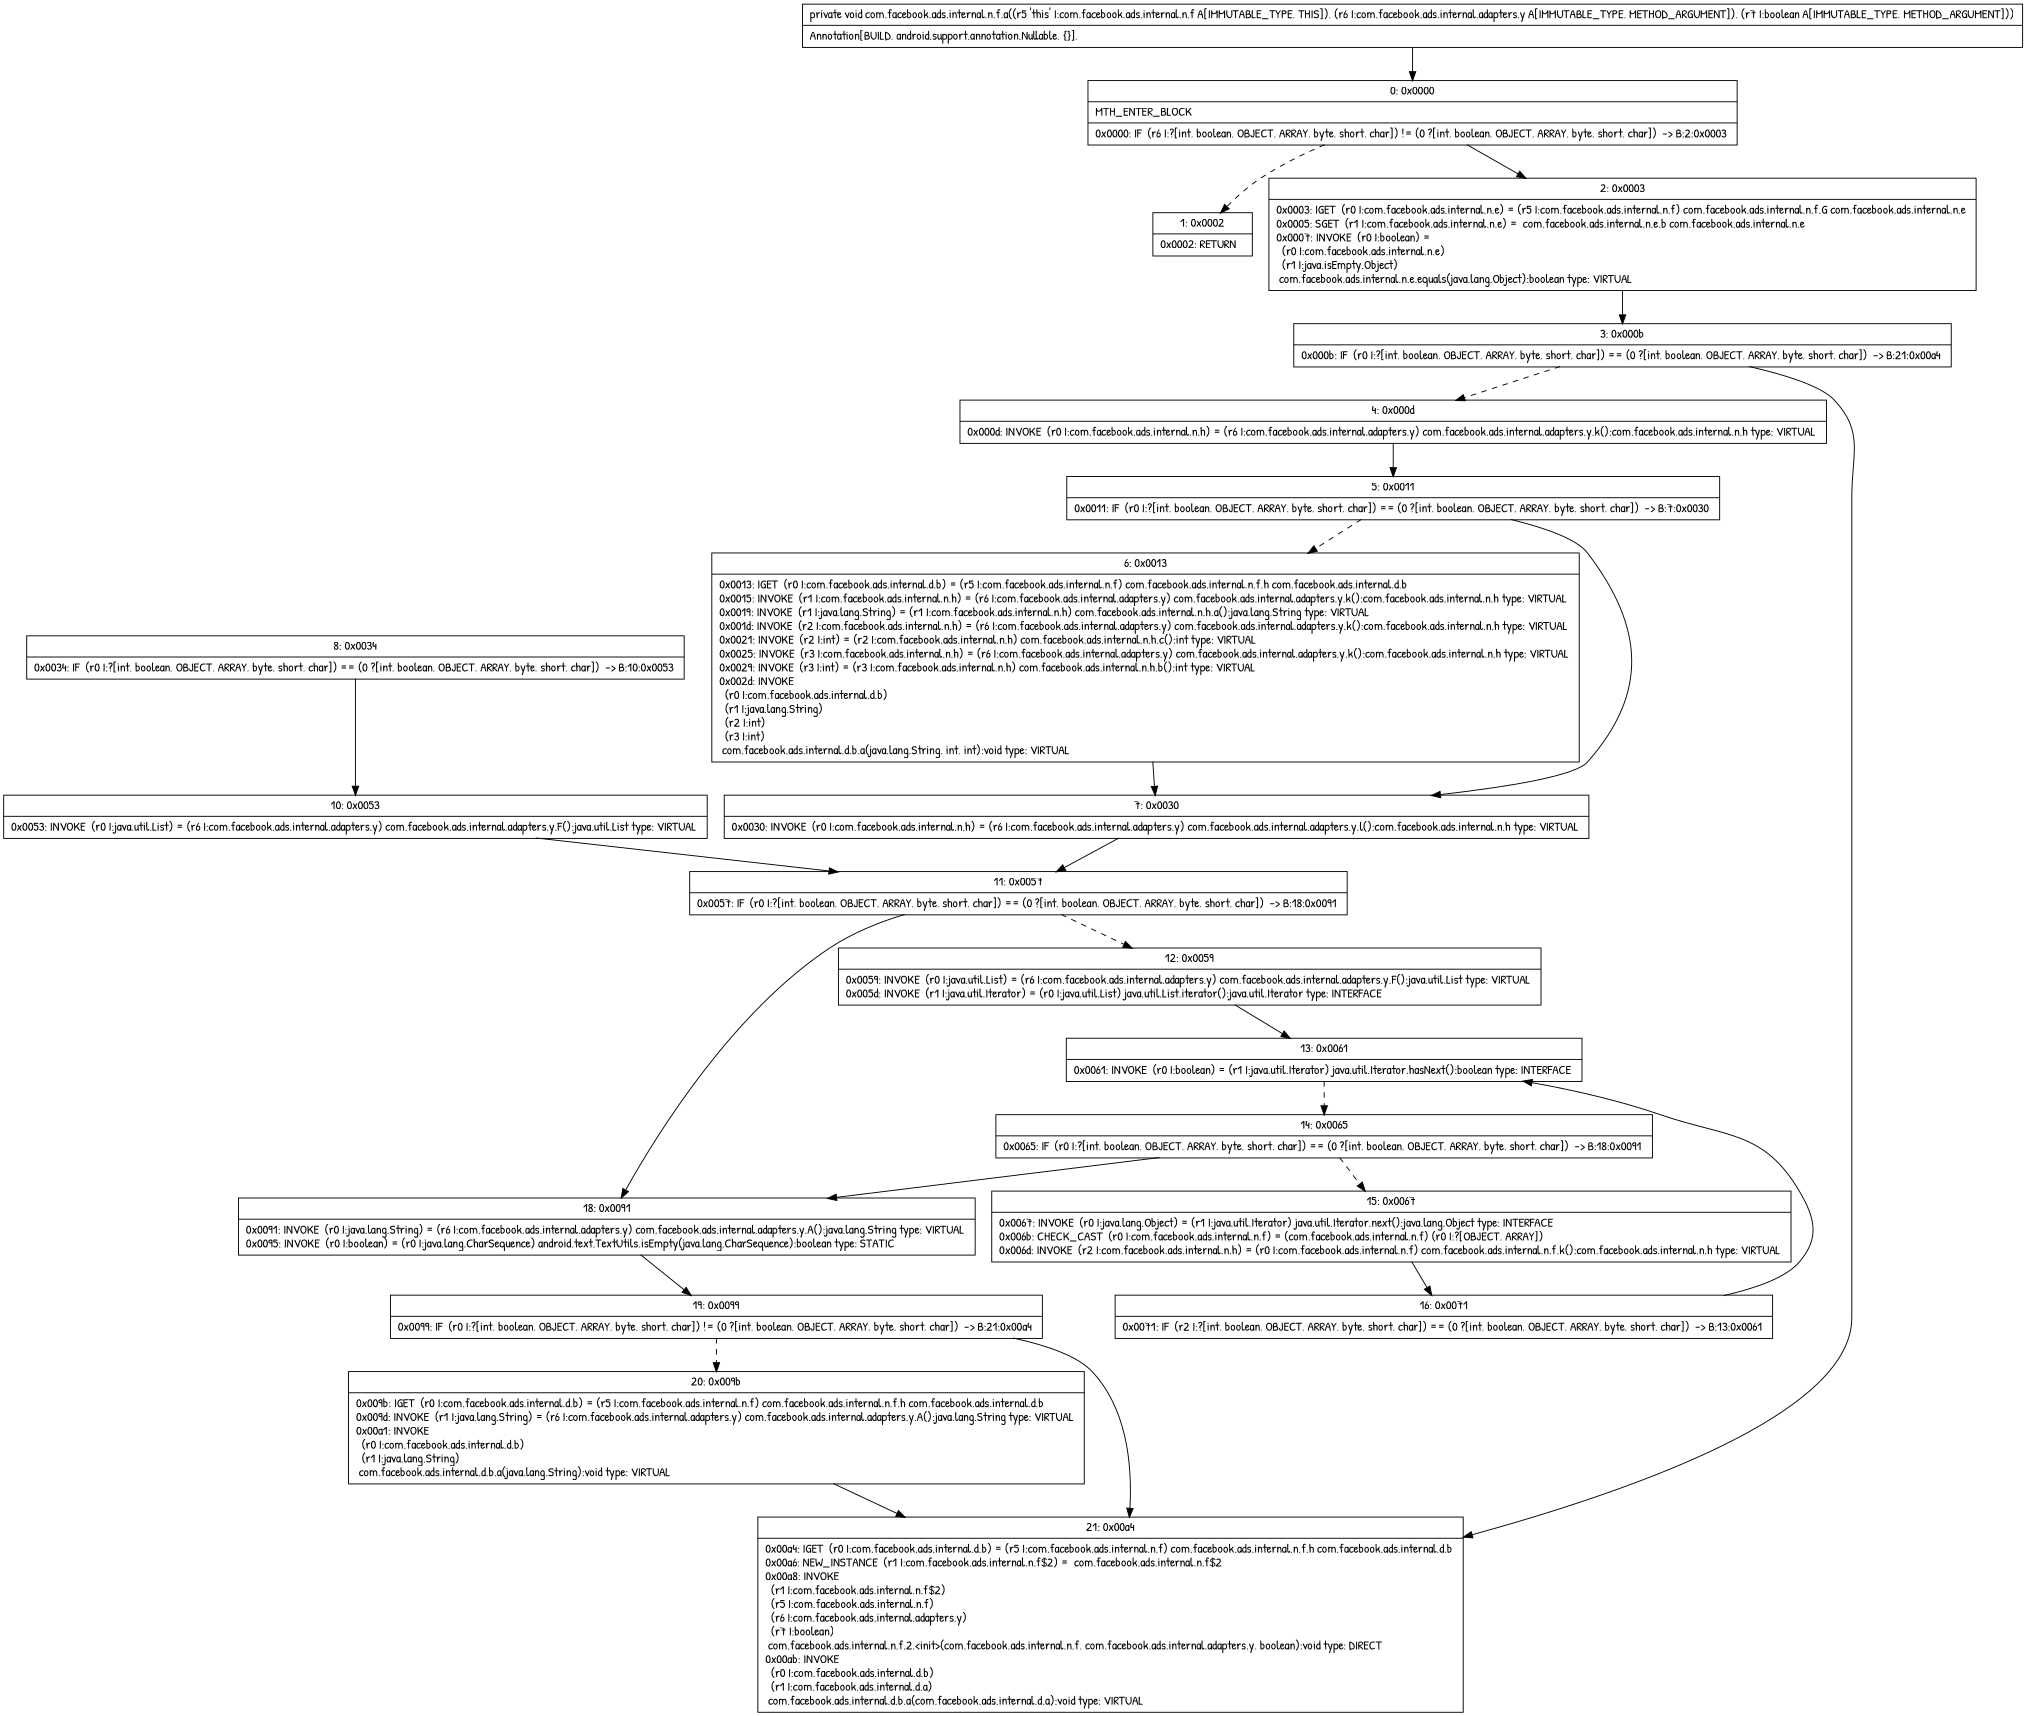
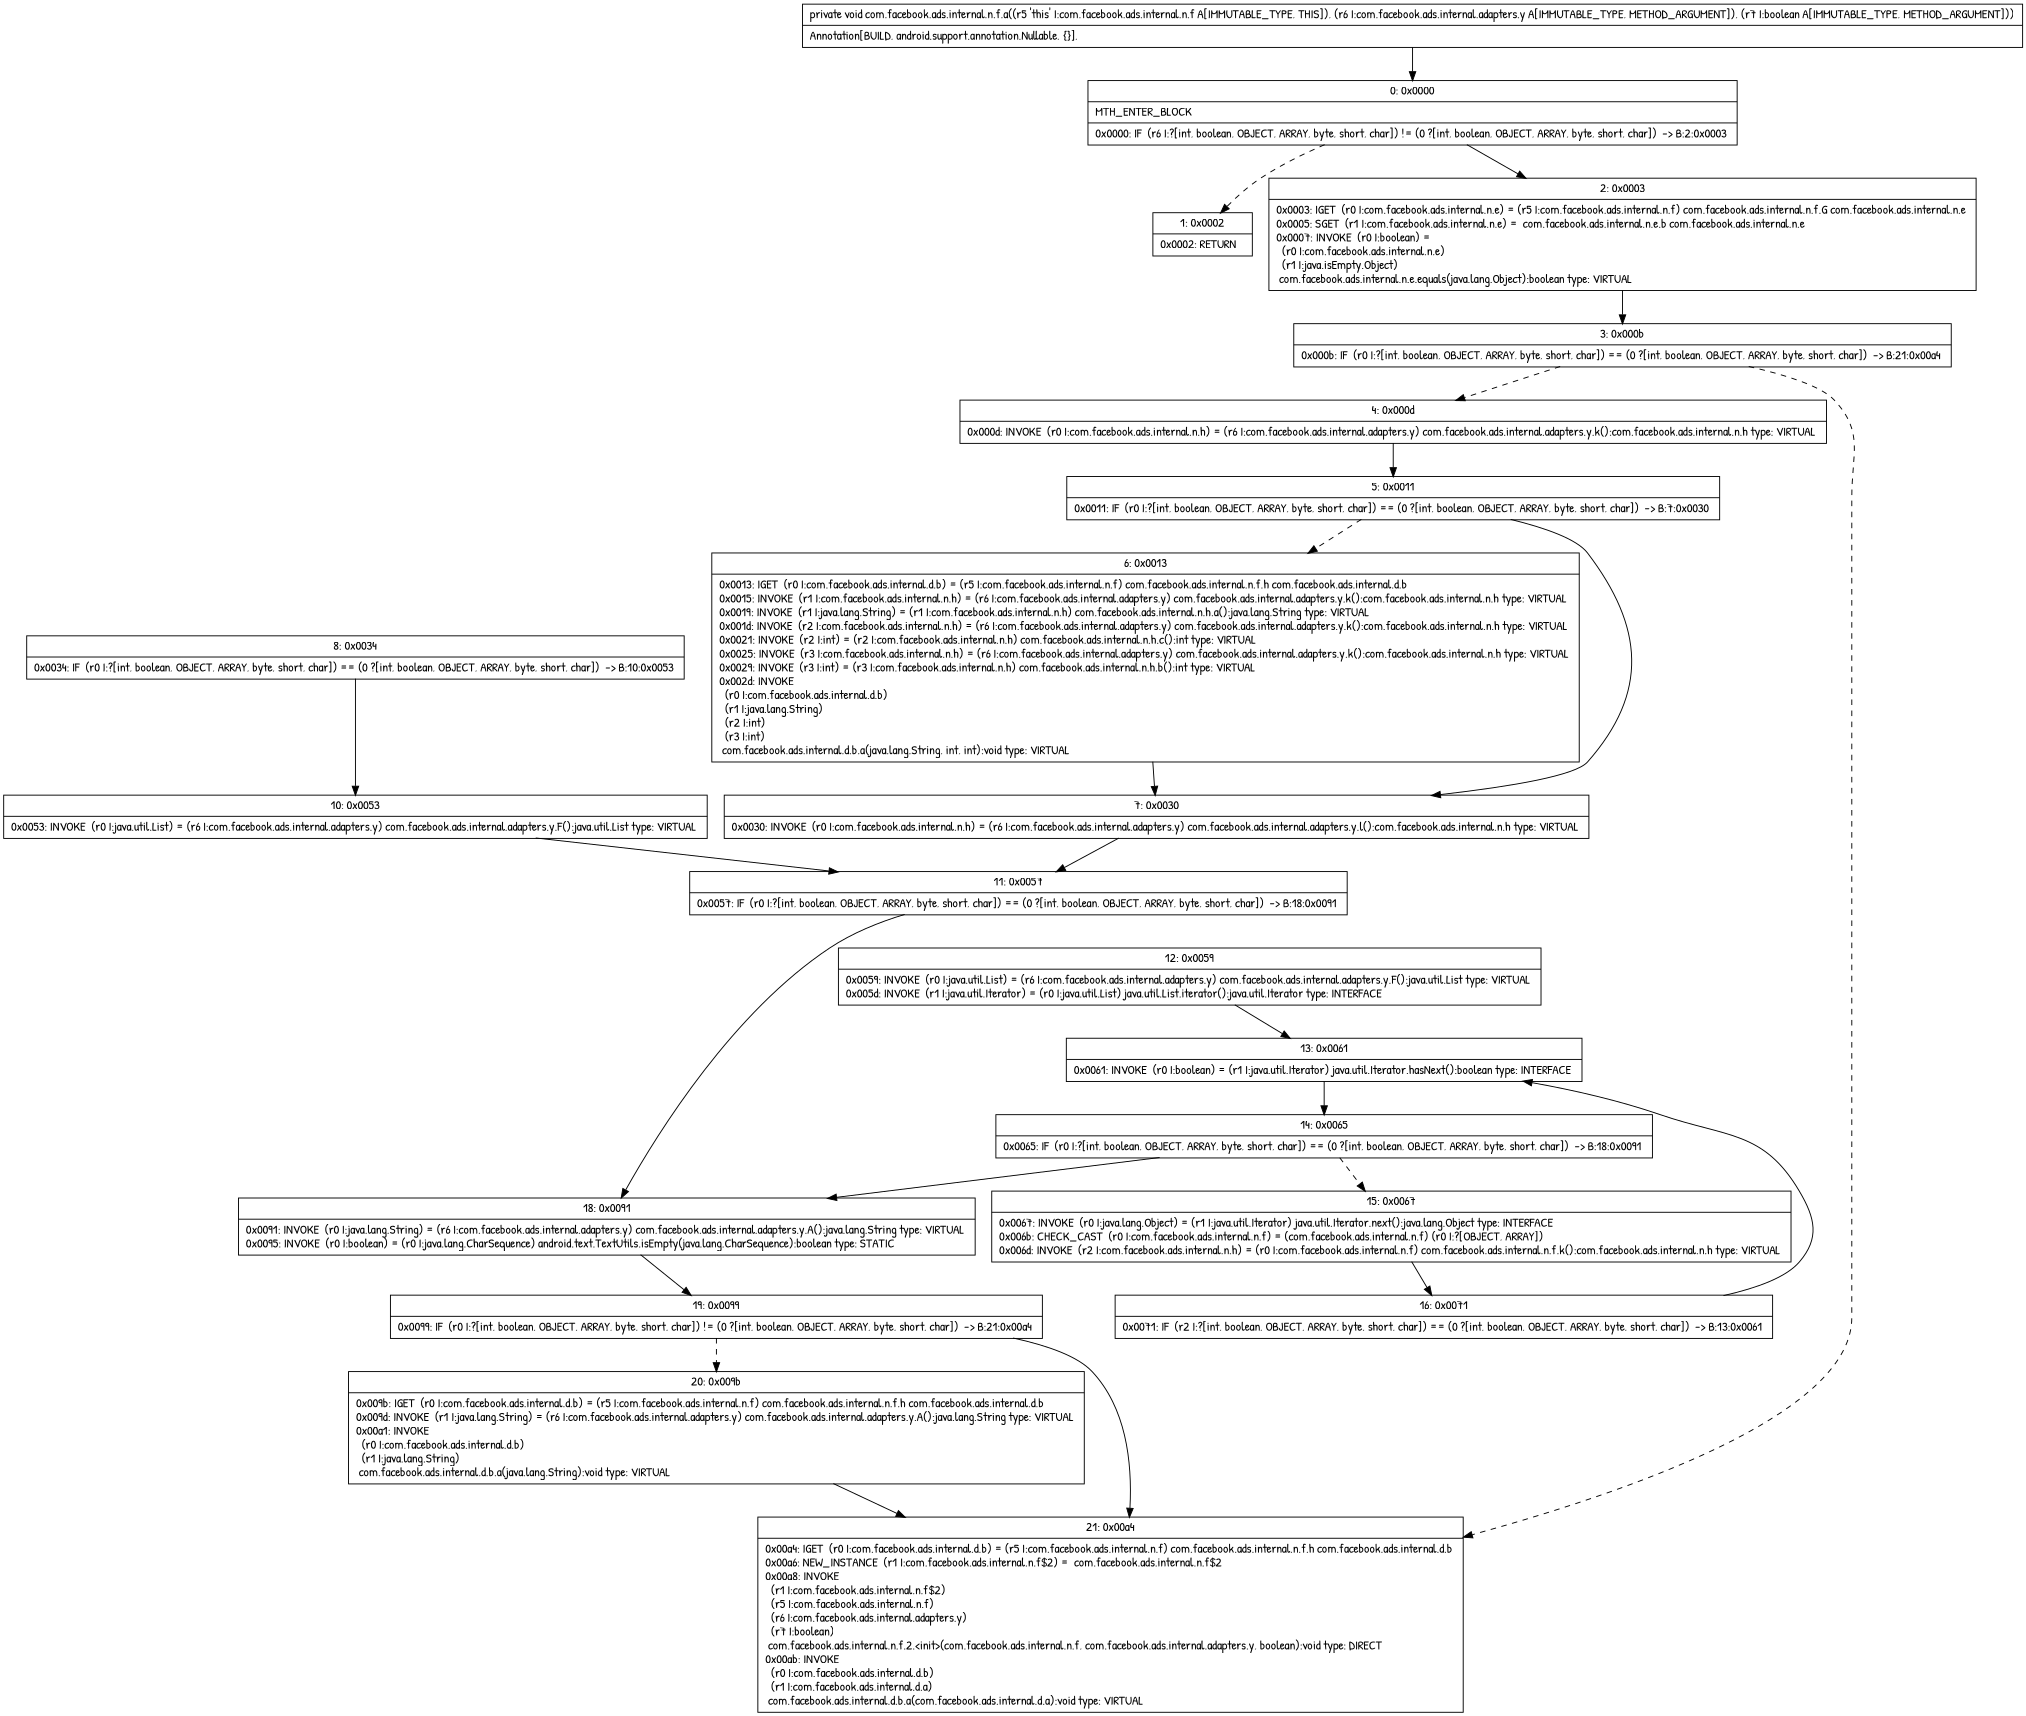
edge "11: 0x0057" -> "12: 0x0059": removed
edge "3: 0x000b" -> "21: 0x00a4": style solid -> dashed
edge "13: 0x0061" -> "14: 0x0065": style dashed -> solid
